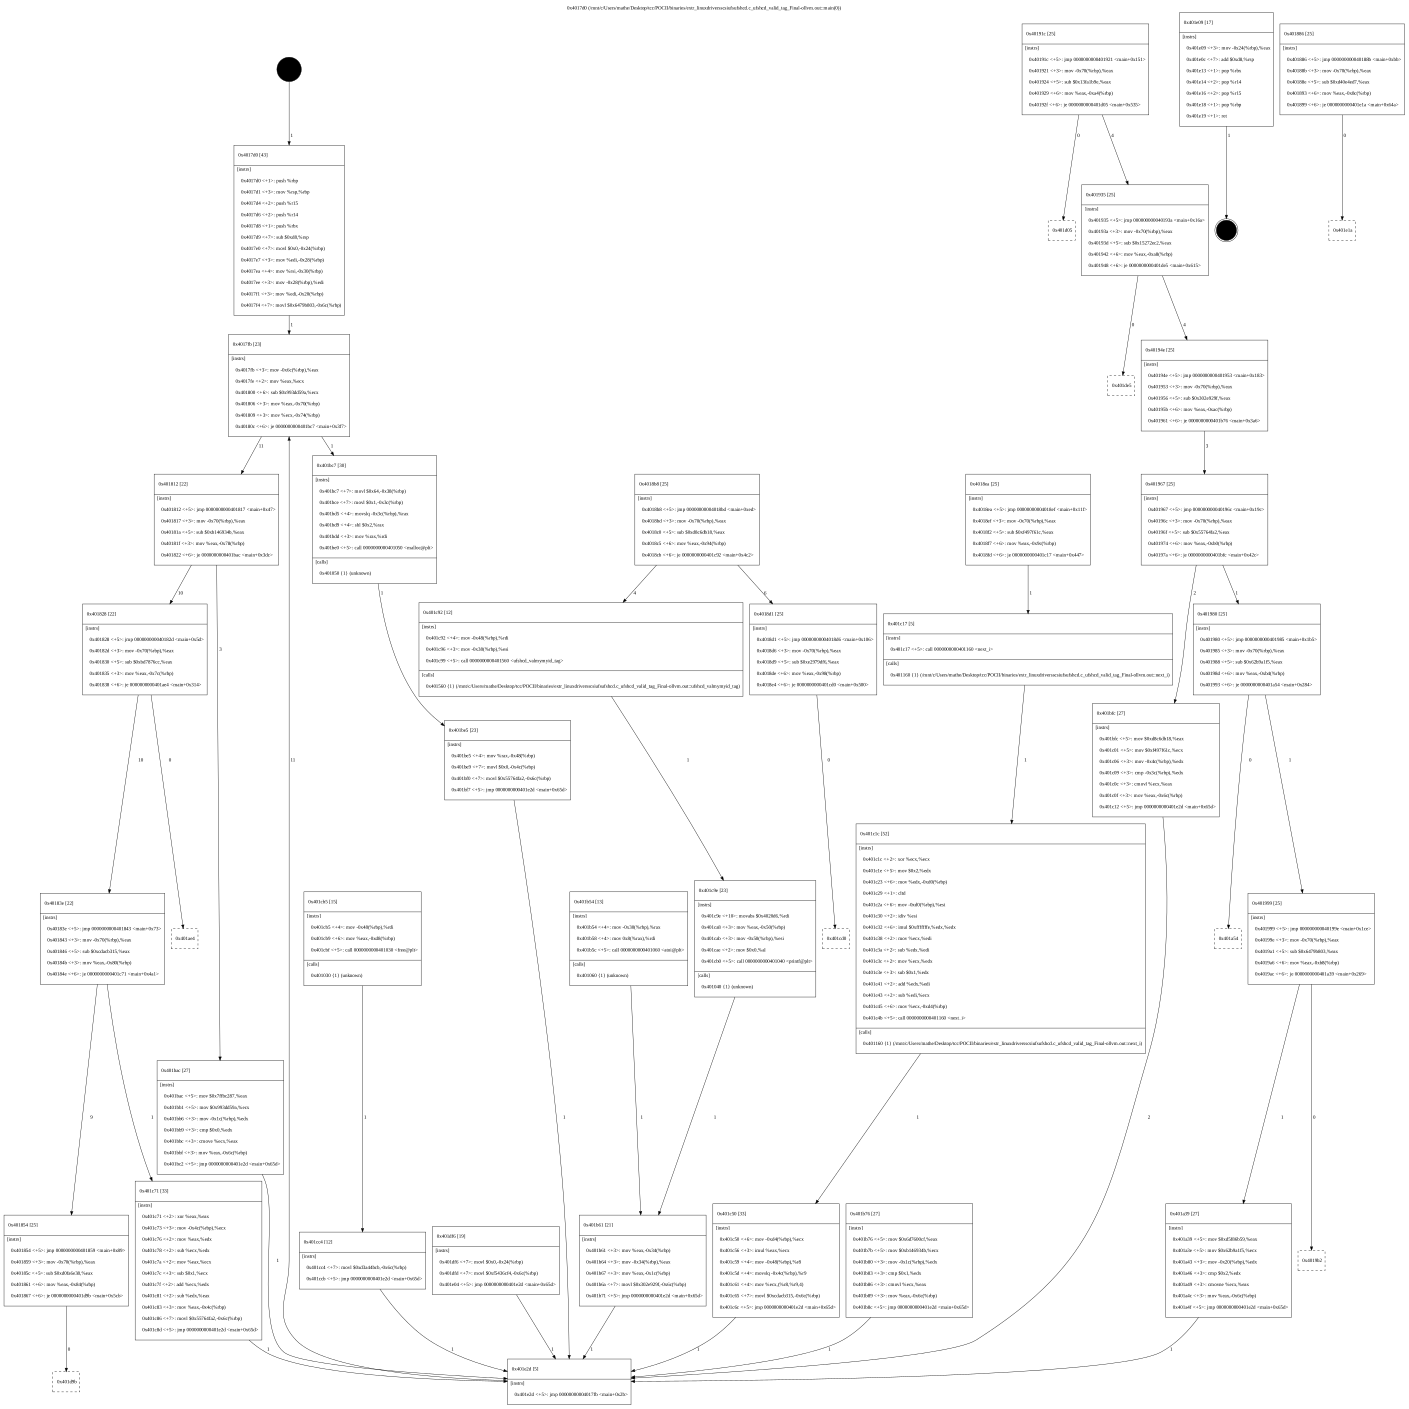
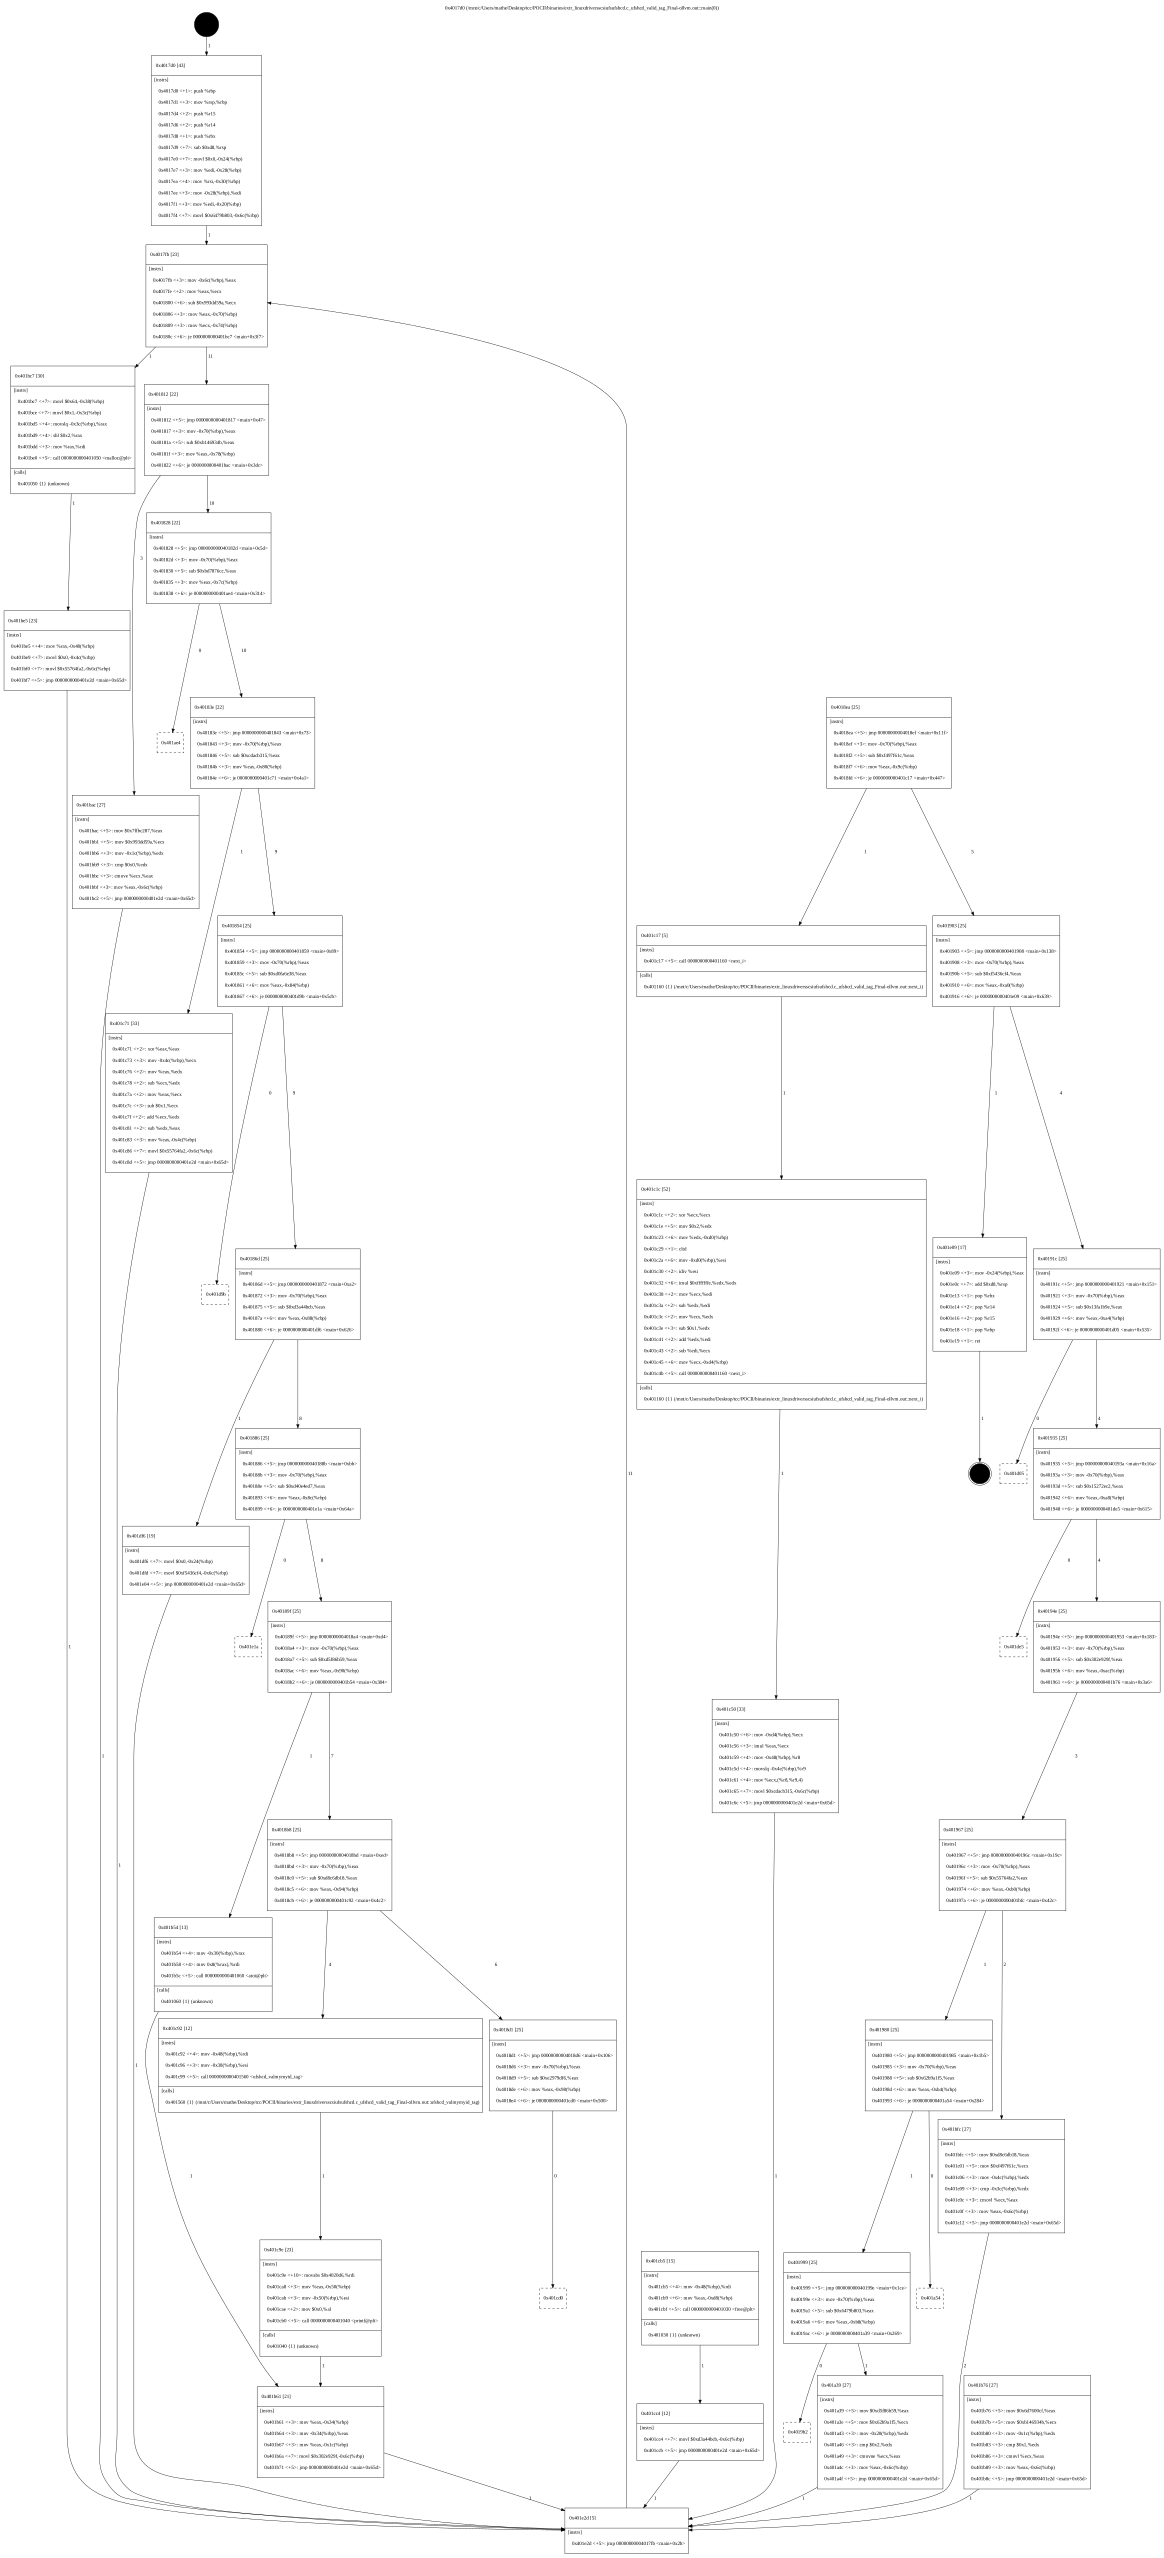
node "0x401903 [25]": added
node "0x40186d [25]": added
node "0x40189f [25]": added
